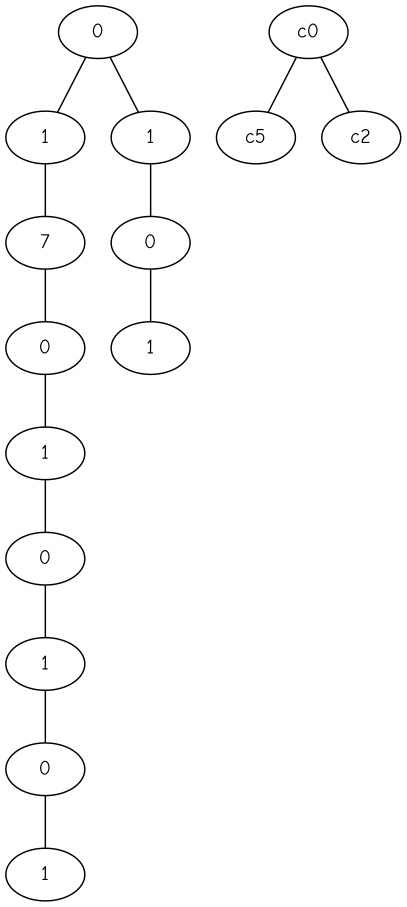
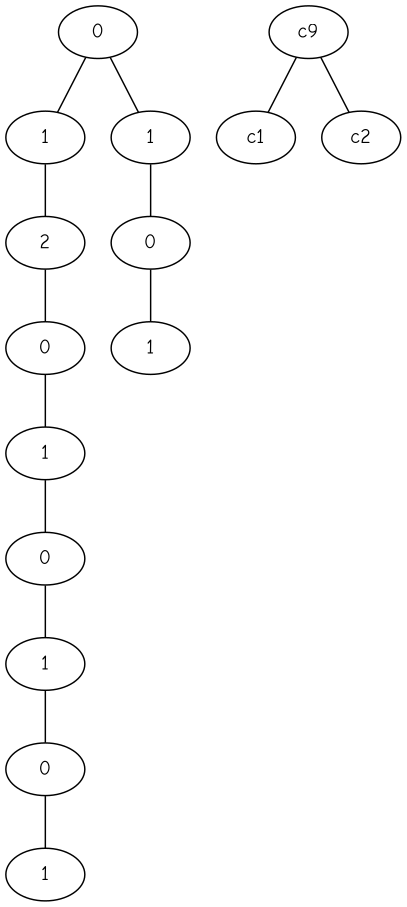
node "c0": label "c0" -> "c9"
node "c5": label "c5" -> "c1"
node "7": label "7" -> "2"
